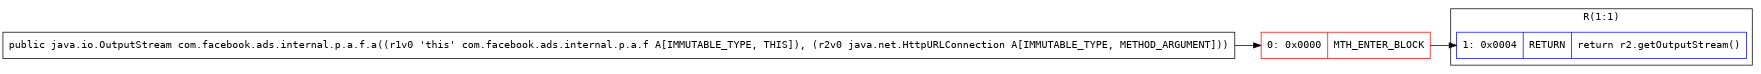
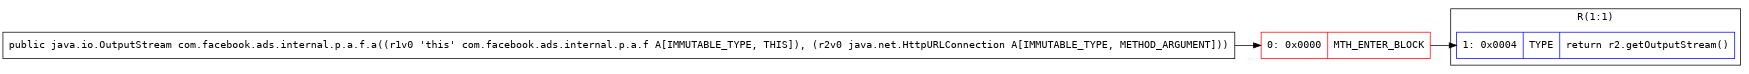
node "1: 0x0004": text "RETURN" -> "TYPE"
